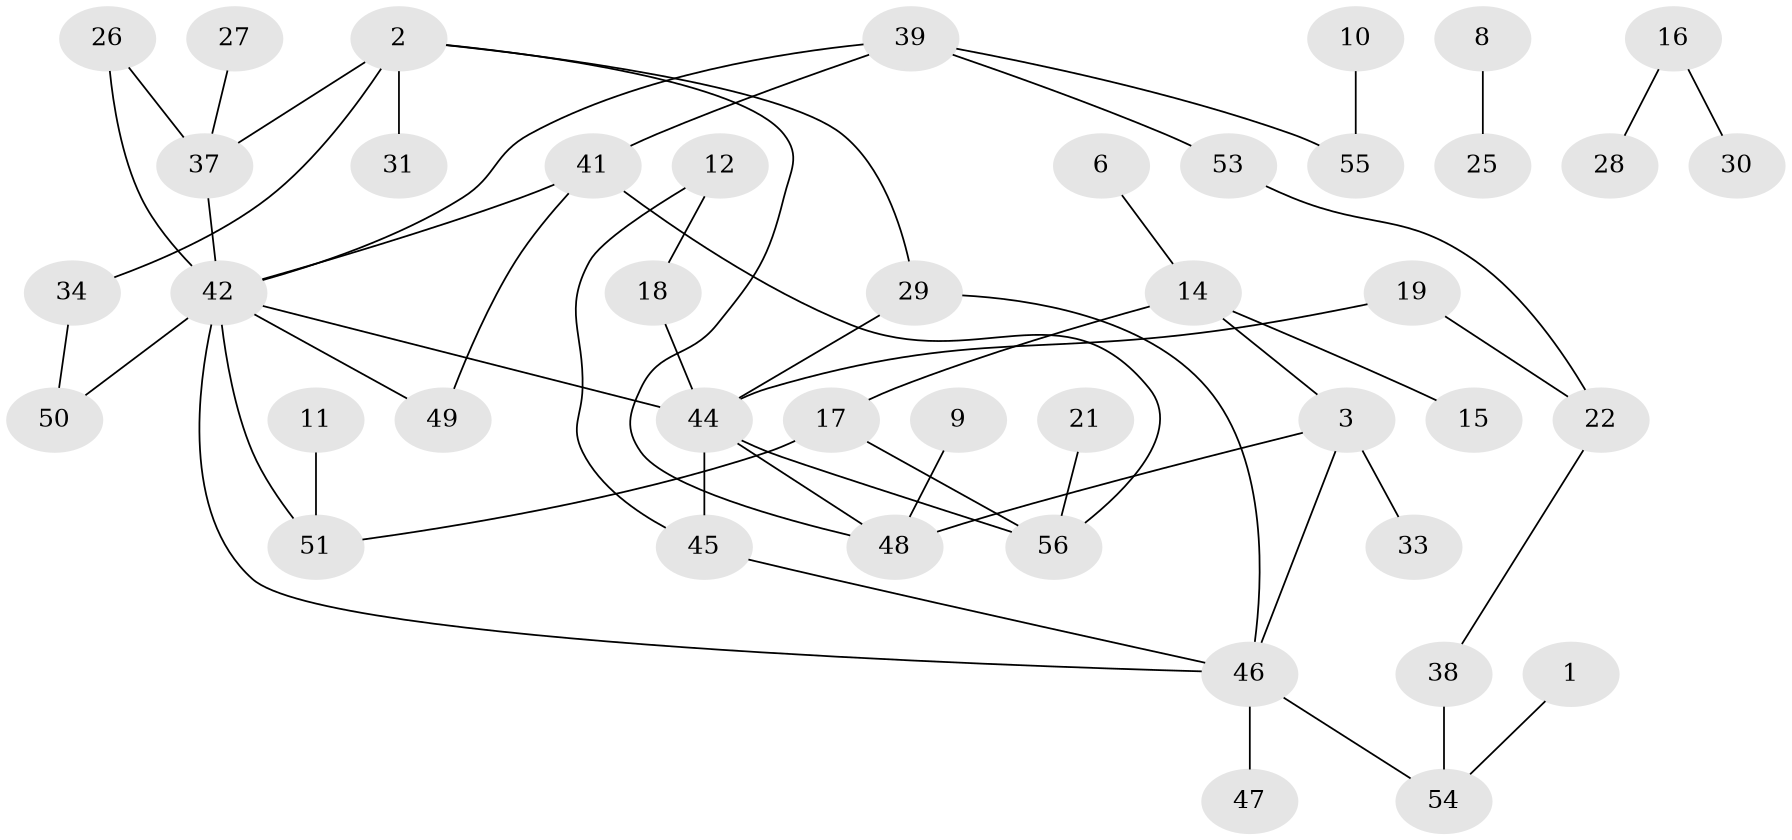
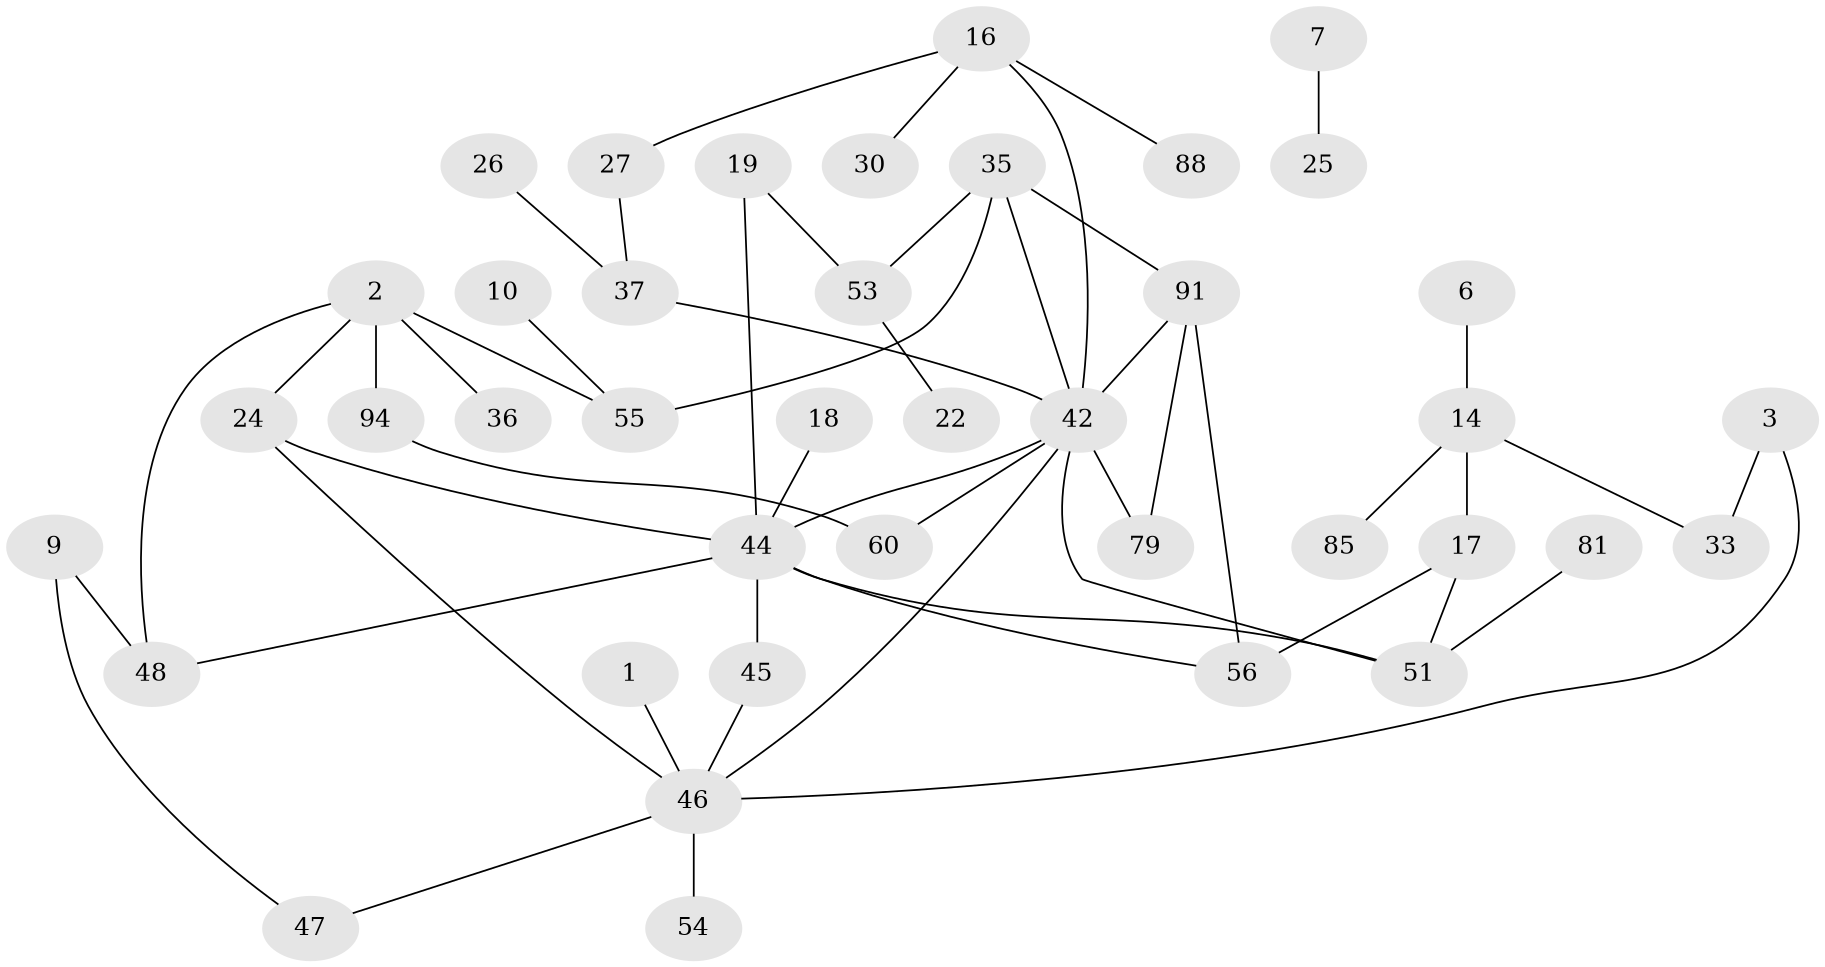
node "39": label "39" -> "35"
node "8": label "8" -> "7"
edge "16" -- "27": added
edge "2" -- "37": now "2" -- "55"
node "31": label "31" -> "36"
node "41": label "41" -> "91"
node "12": removed
node "28": label "28" -> "88"
edge "26" -- "42": now "16" -- "42"
node "34": label "34" -> "94"
node "29": label "29" -> "24"
edge "14" -- "3": now "14" -- "33"
edge "19" -- "22": now "19" -- "53"
node "50": label "50" -> "60"
node "11": label "11" -> "81"
node "49": label "49" -> "79"
node "21": removed
node "15": label "15" -> "85"
edge "3" -- "48": removed
edge "44" -- "51": added
node "38": removed
edge "1" -- "54": now "1" -- "46"
edge "9" -- "47": added
